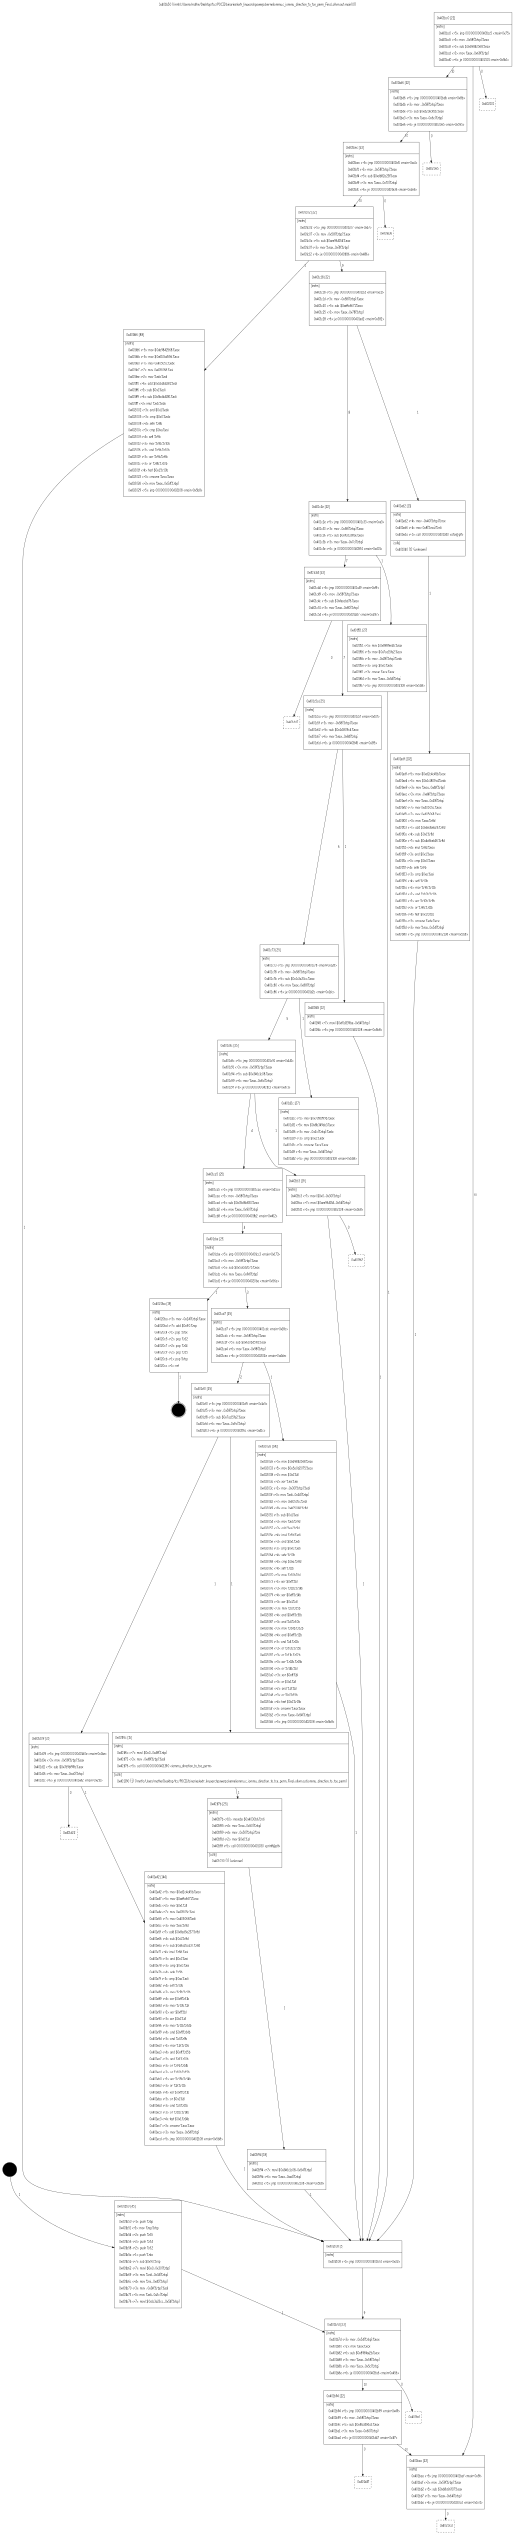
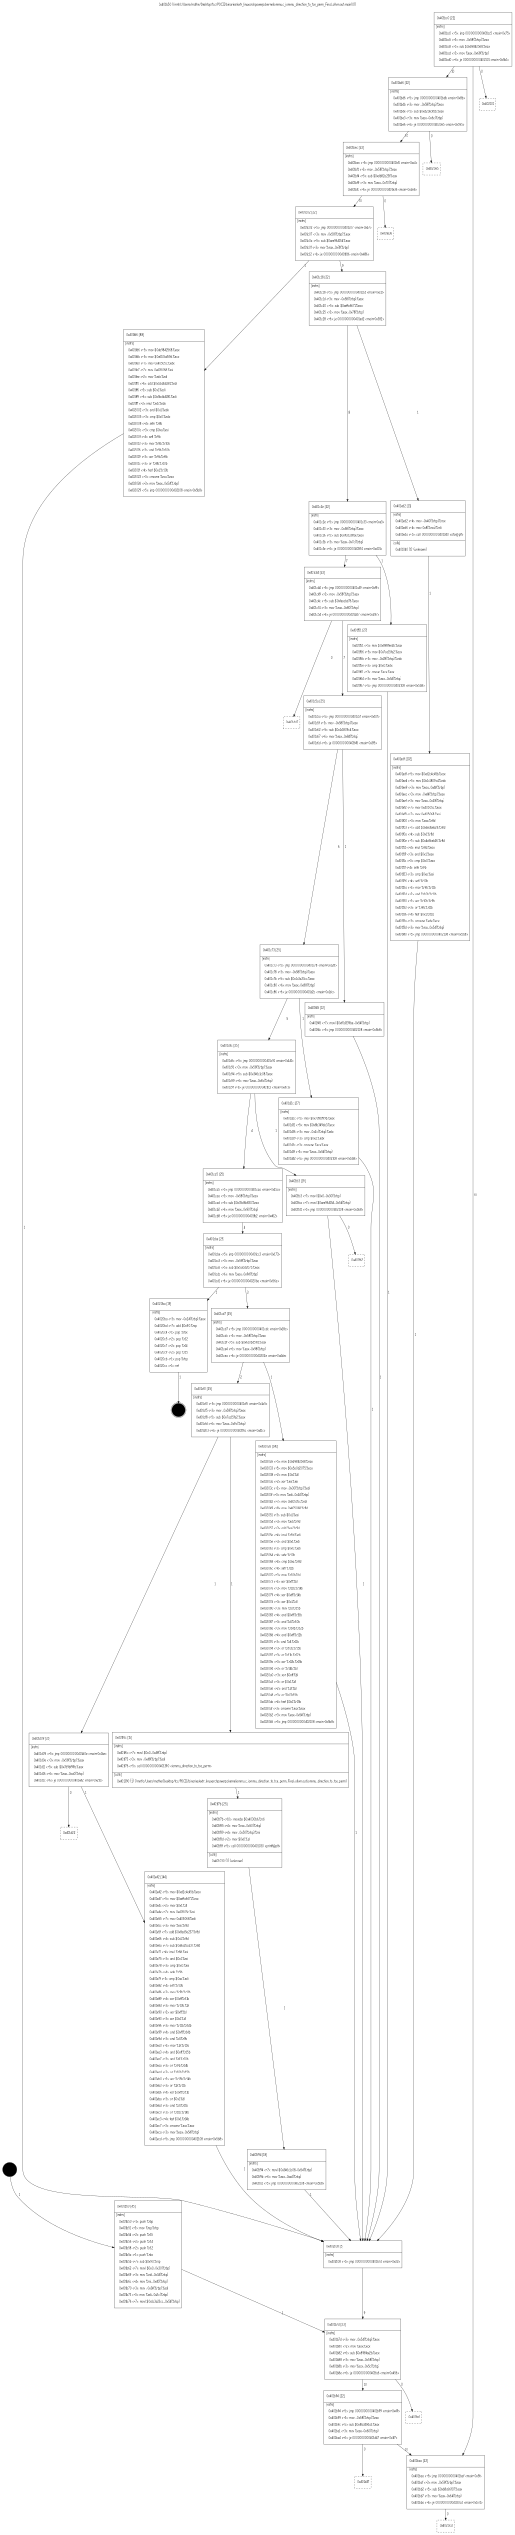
edge "0x401d2c [27]" -> "0x402108 [5]": added, label "1"
